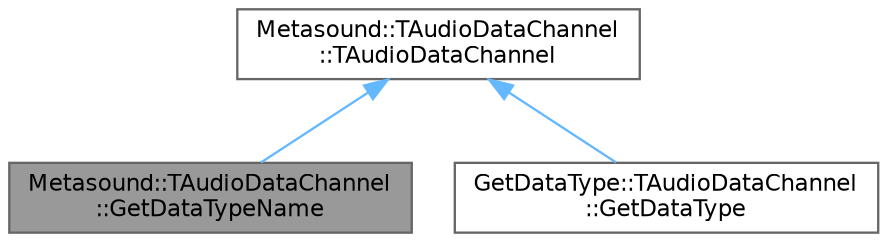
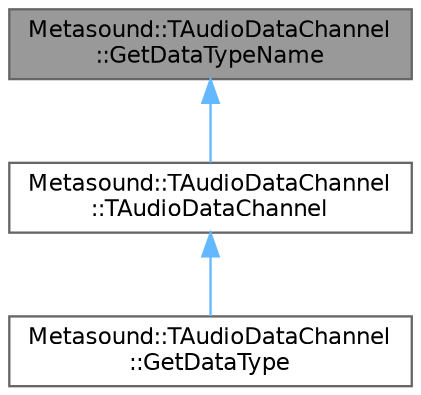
edge "Metasound::TAudioDataChannel ::GetDataTypeName" -> "Metasound::TAudioDataChannel ::TAudioDataChannel": reversed
node "GetDataType::TAudioDataChannel ::GetDataType": label "GetDataType::TAudioDataChannel ::GetDataType" -> "Metasound::TAudioDataChannel ::GetDataType"
